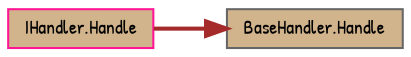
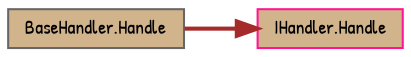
edge "IHandler.Handle" -> "BaseHandler.Handle": reversed
